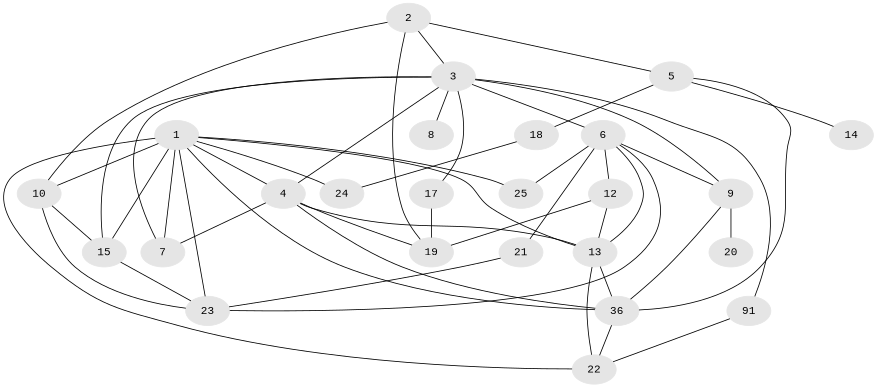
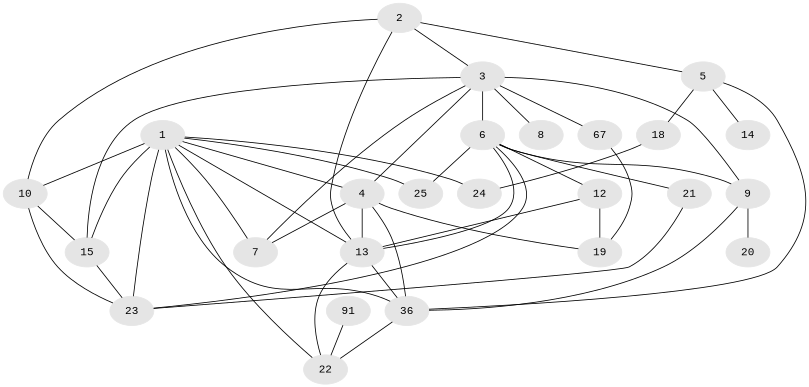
edge "3" -- "91": removed
edge "2" -- "19": now "2" -- "13"
node "17": label "17" -> "67"
